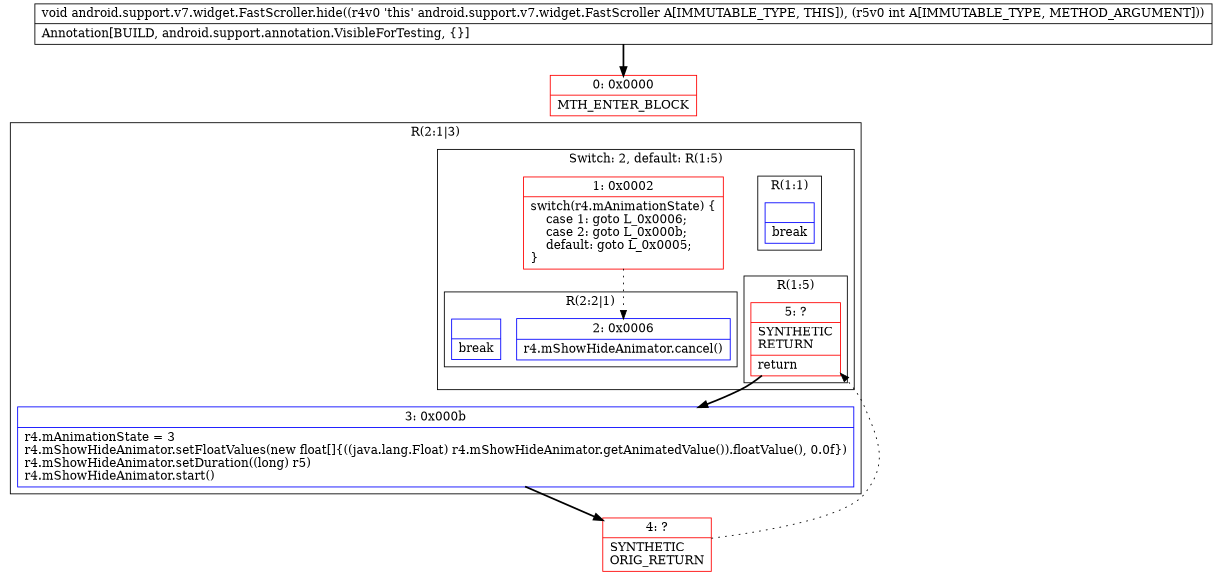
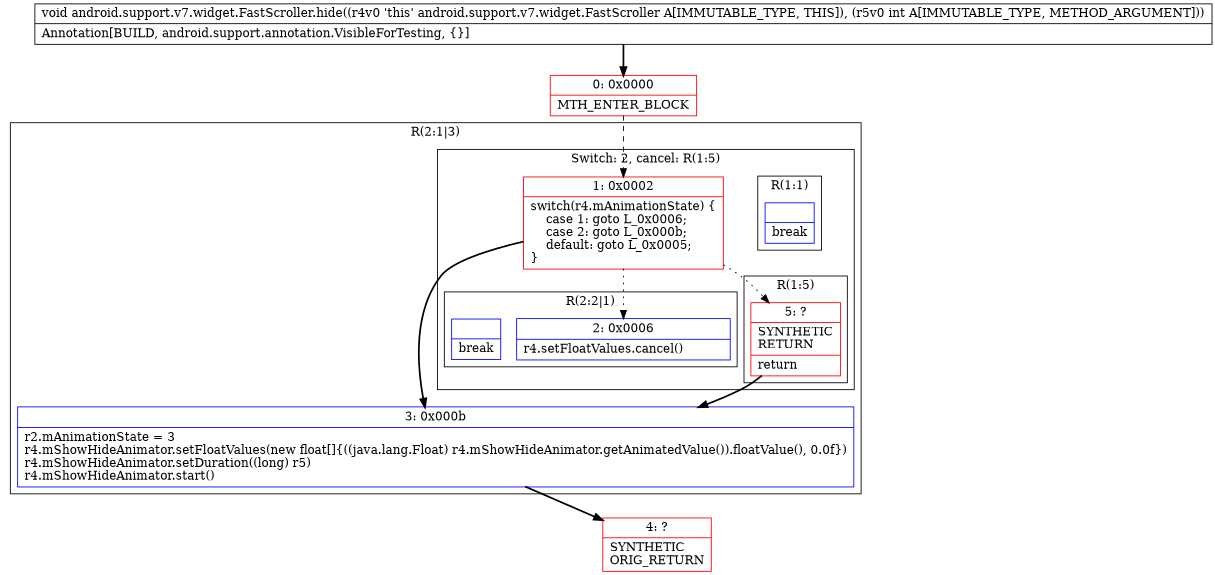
edge "0: 0x0000" -> "1: 0x0002": added
cluster "Switch: 2, default: R(1:5)": label "Switch: 2, default: R(1:5)" -> "Switch: 2, cancel: R(1:5)"
edge "1: 0x0002" -> "3: 0x000b": added
node "2: 0x0006": text "r4.mShowHideAnimator.cancel()" -> "r4.setFloatValues.cancel()"
node "3: 0x000b": text "r4.mAnimationState = 3" -> "r2.mAnimationState = 3"
edge "4: ?" -> "5: ?": now "1: 0x0002" -> "5: ?"
